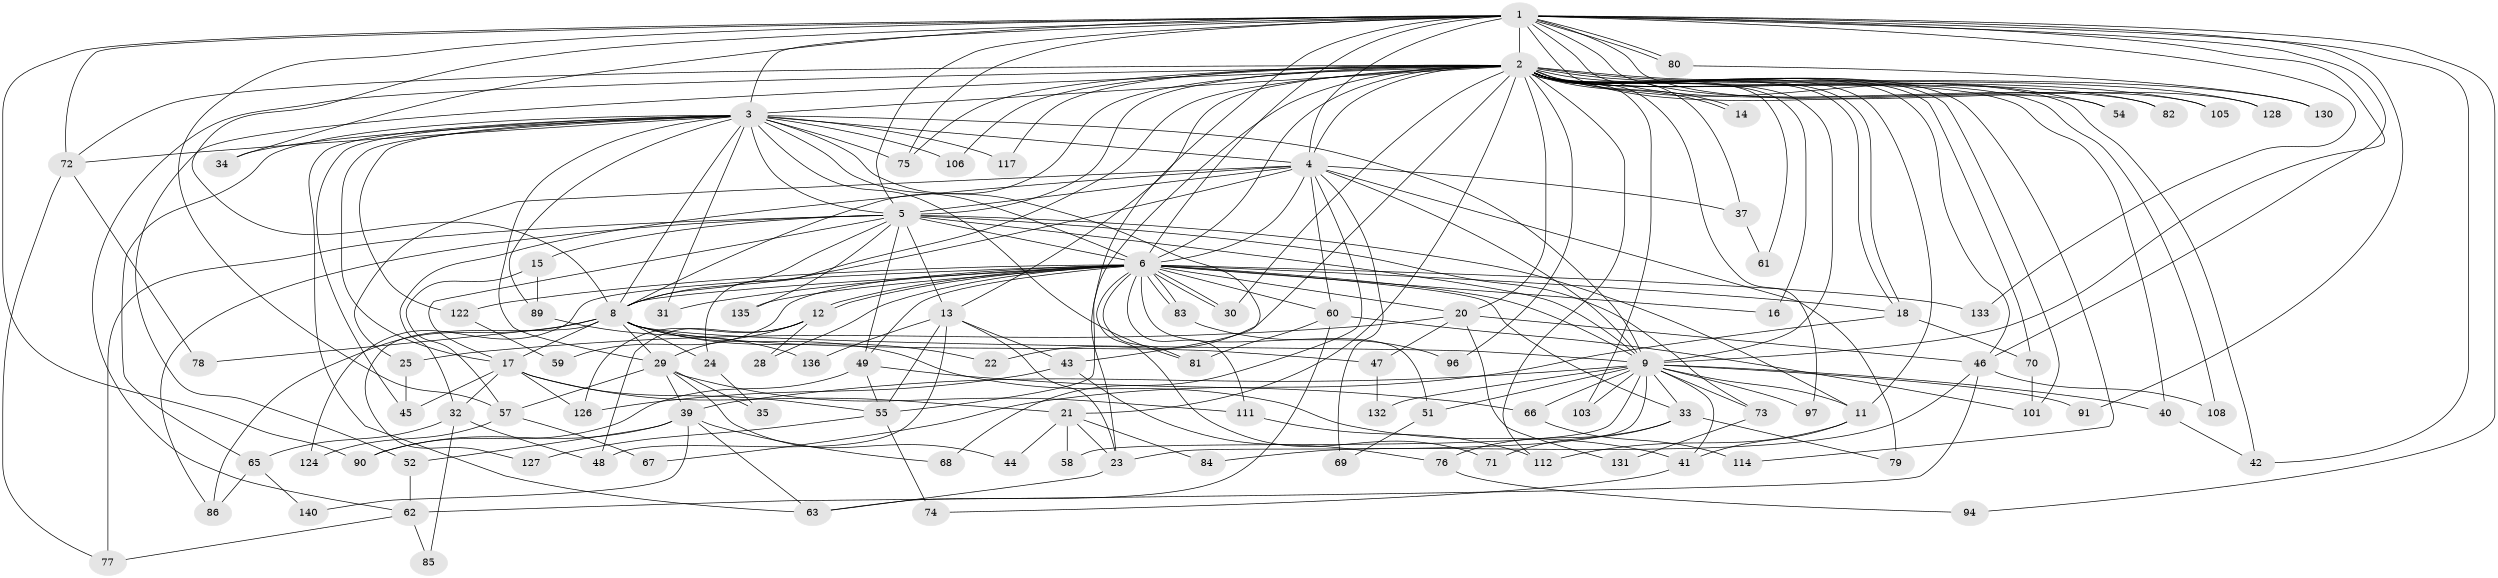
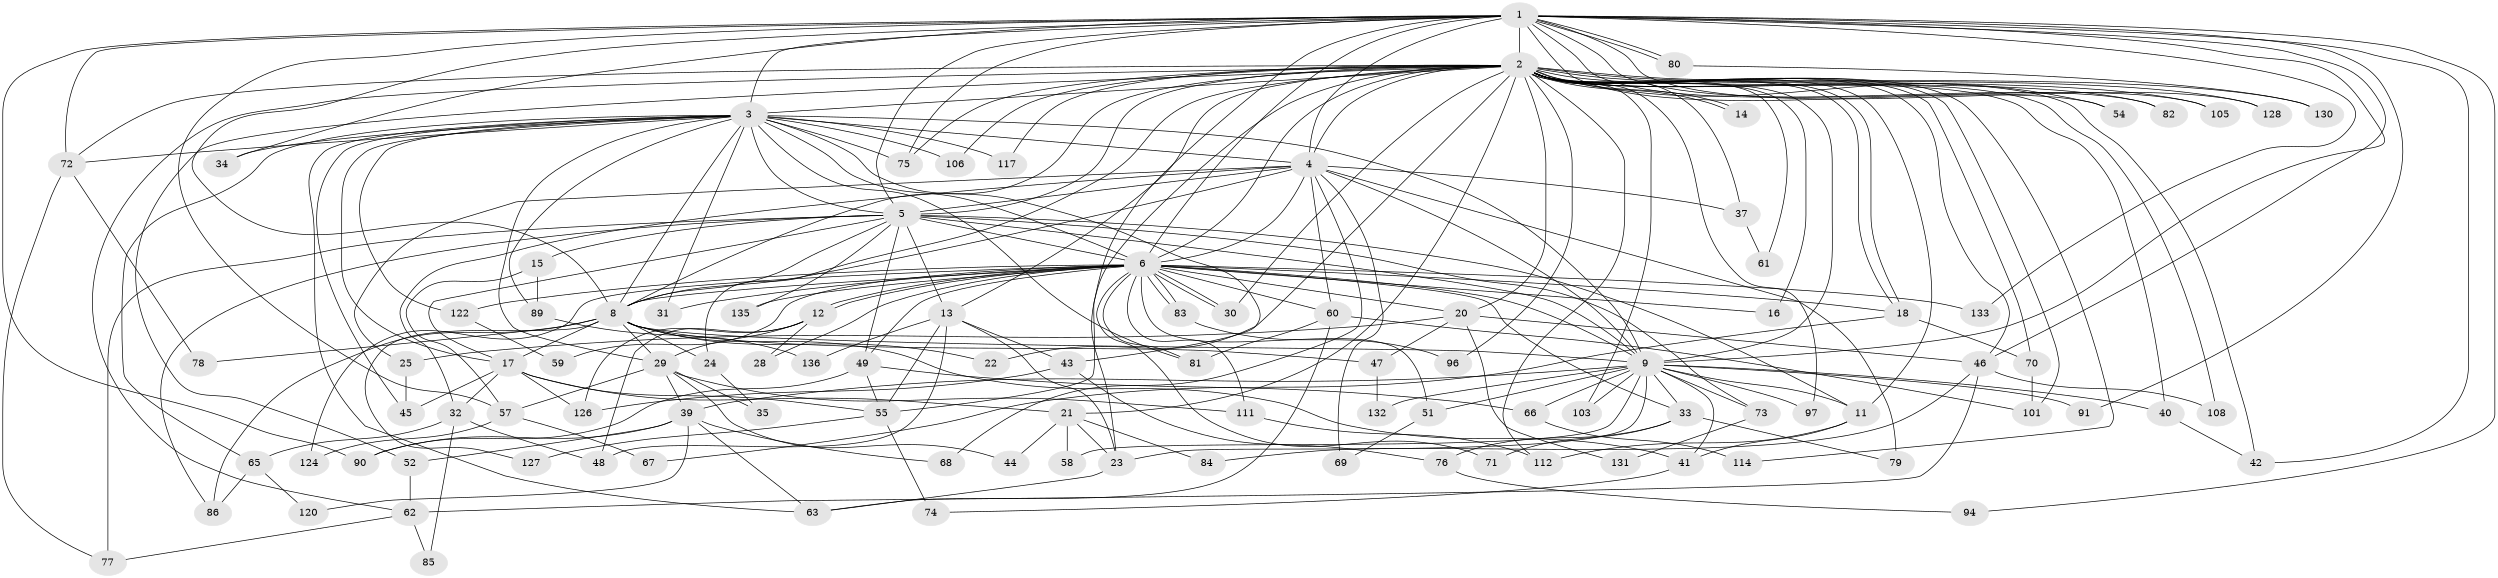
node "140": label "140" -> "120"
